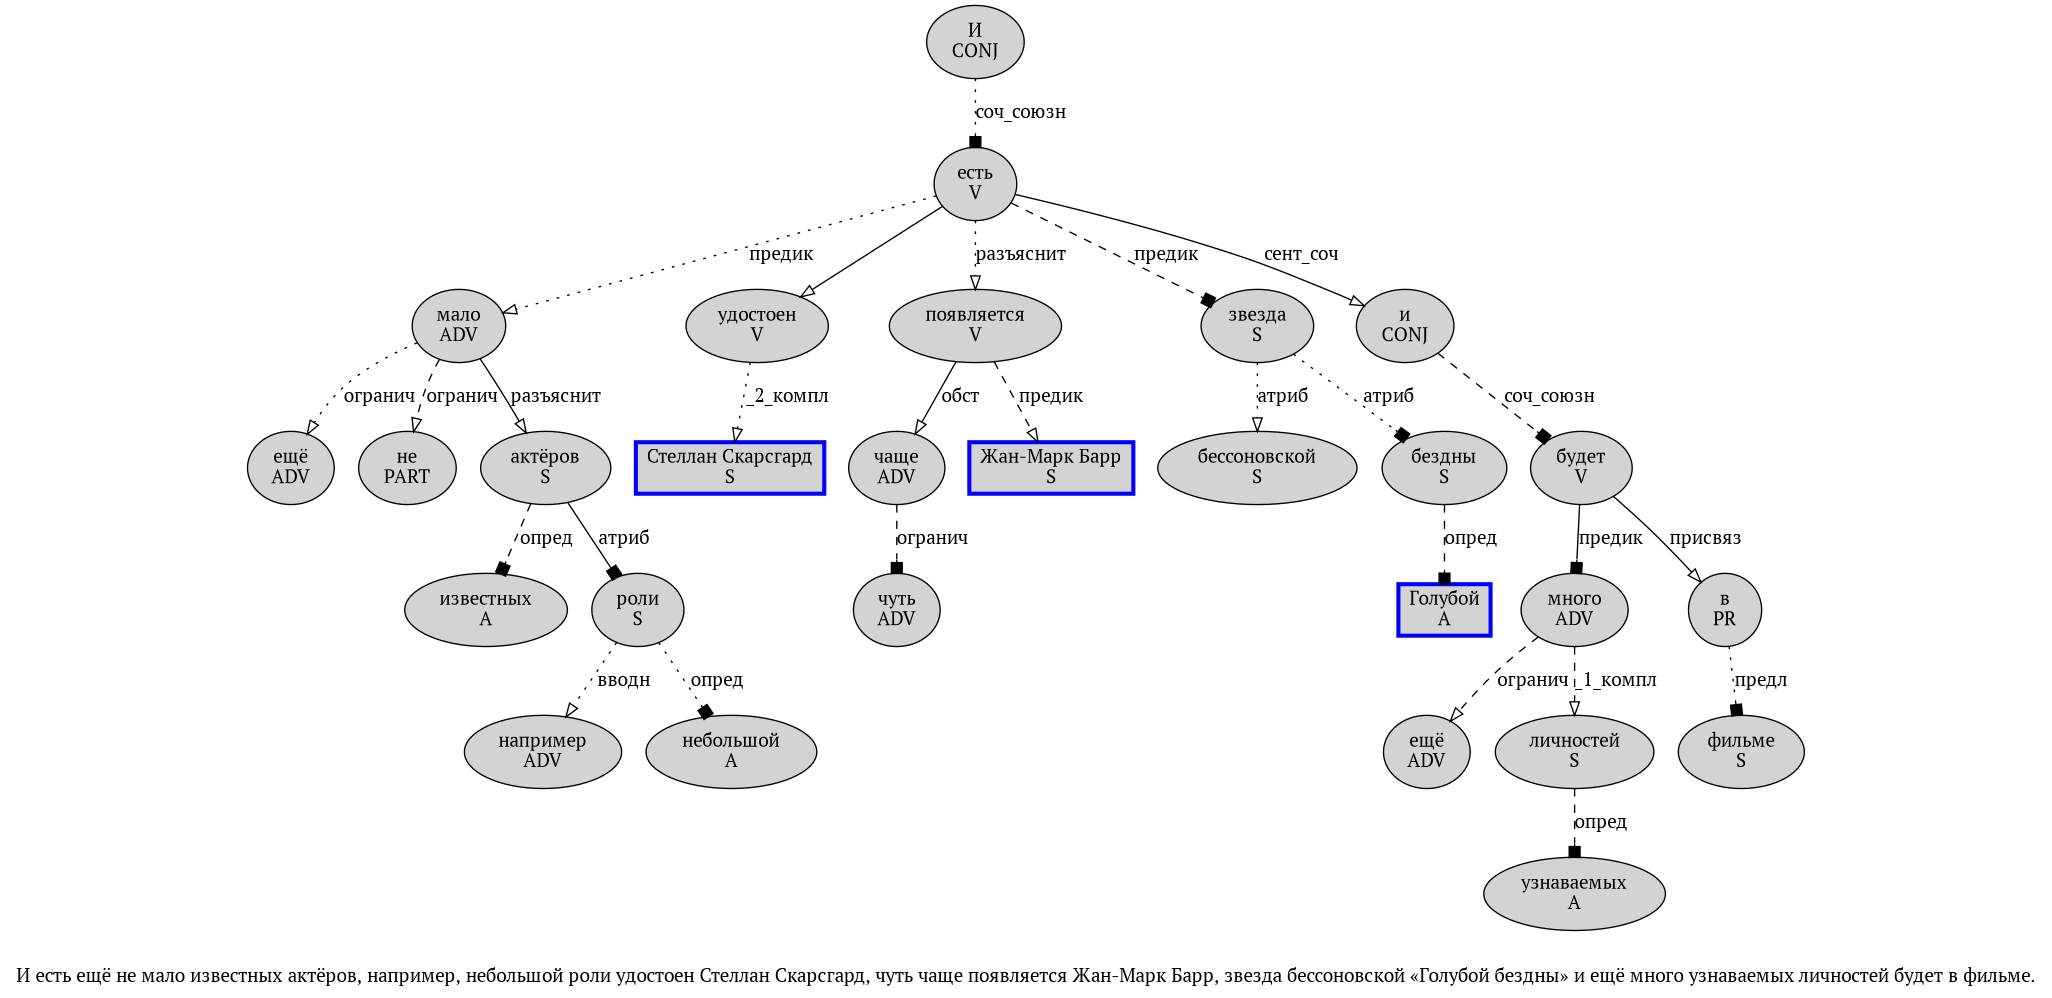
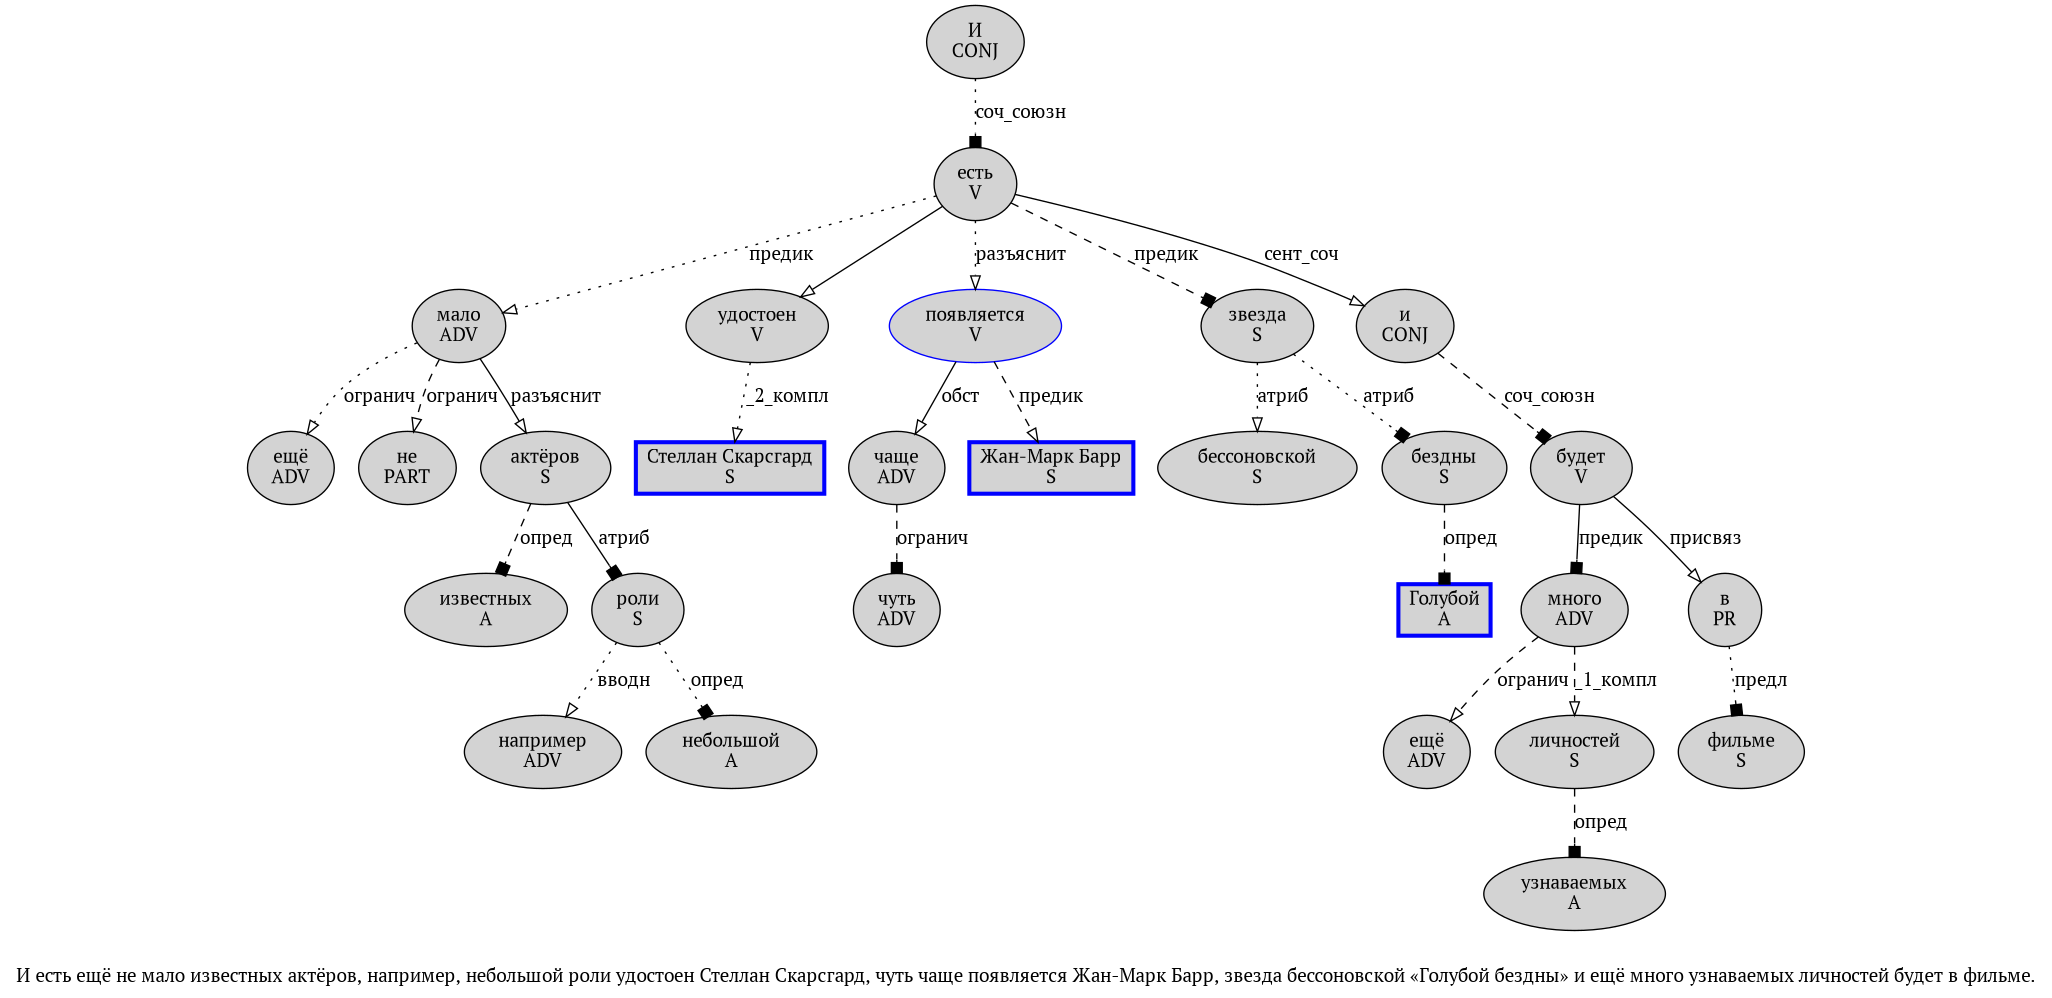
node "появляется V": color black -> blue
